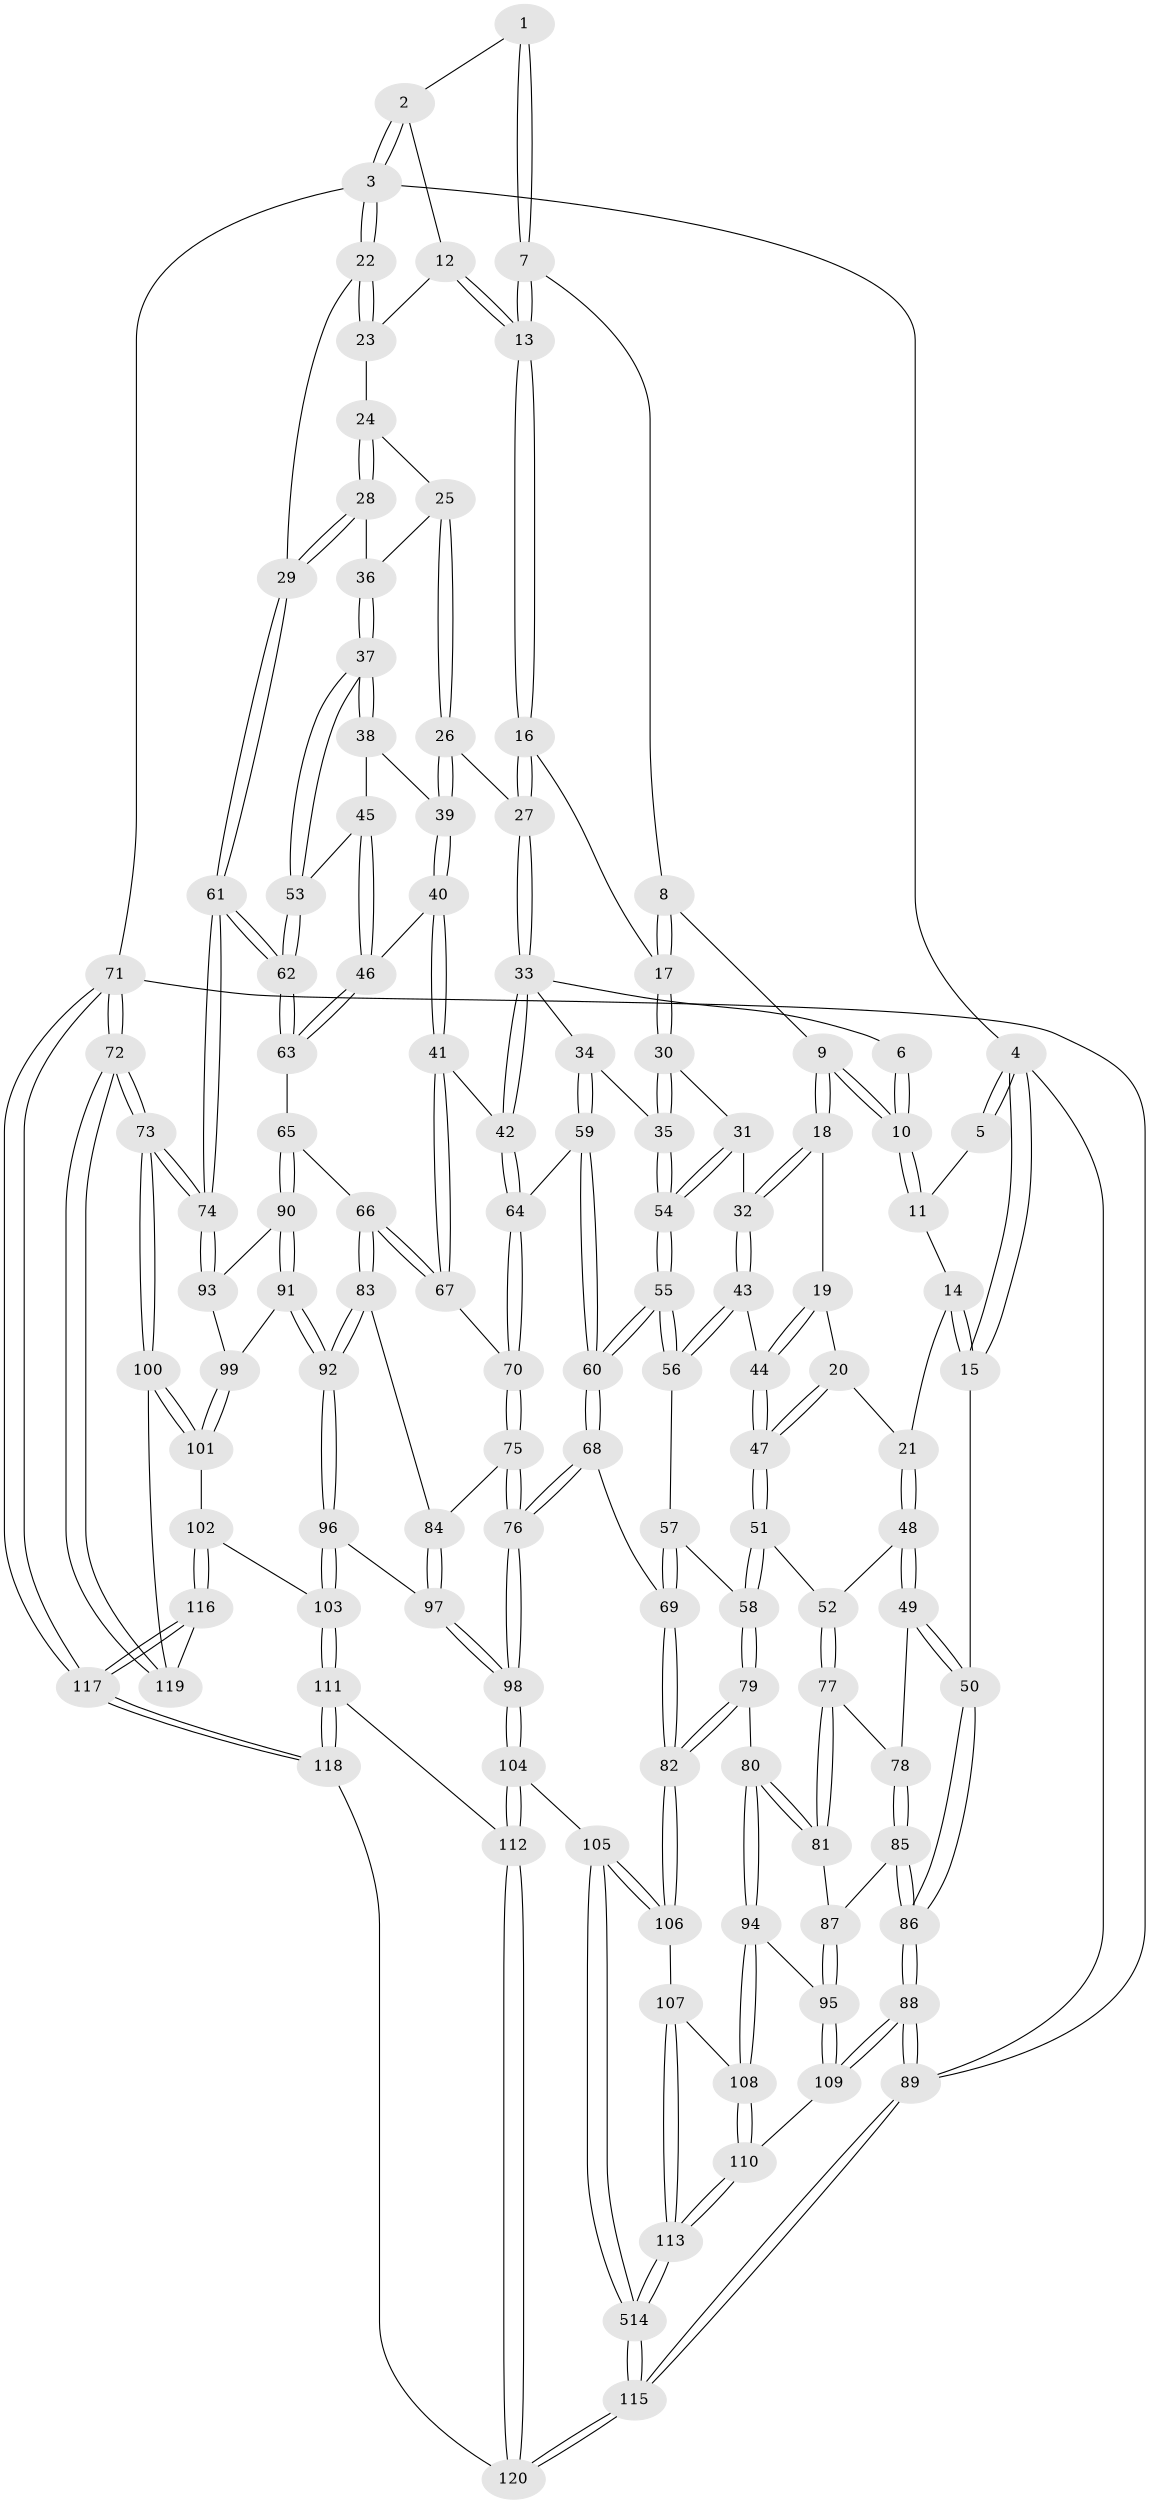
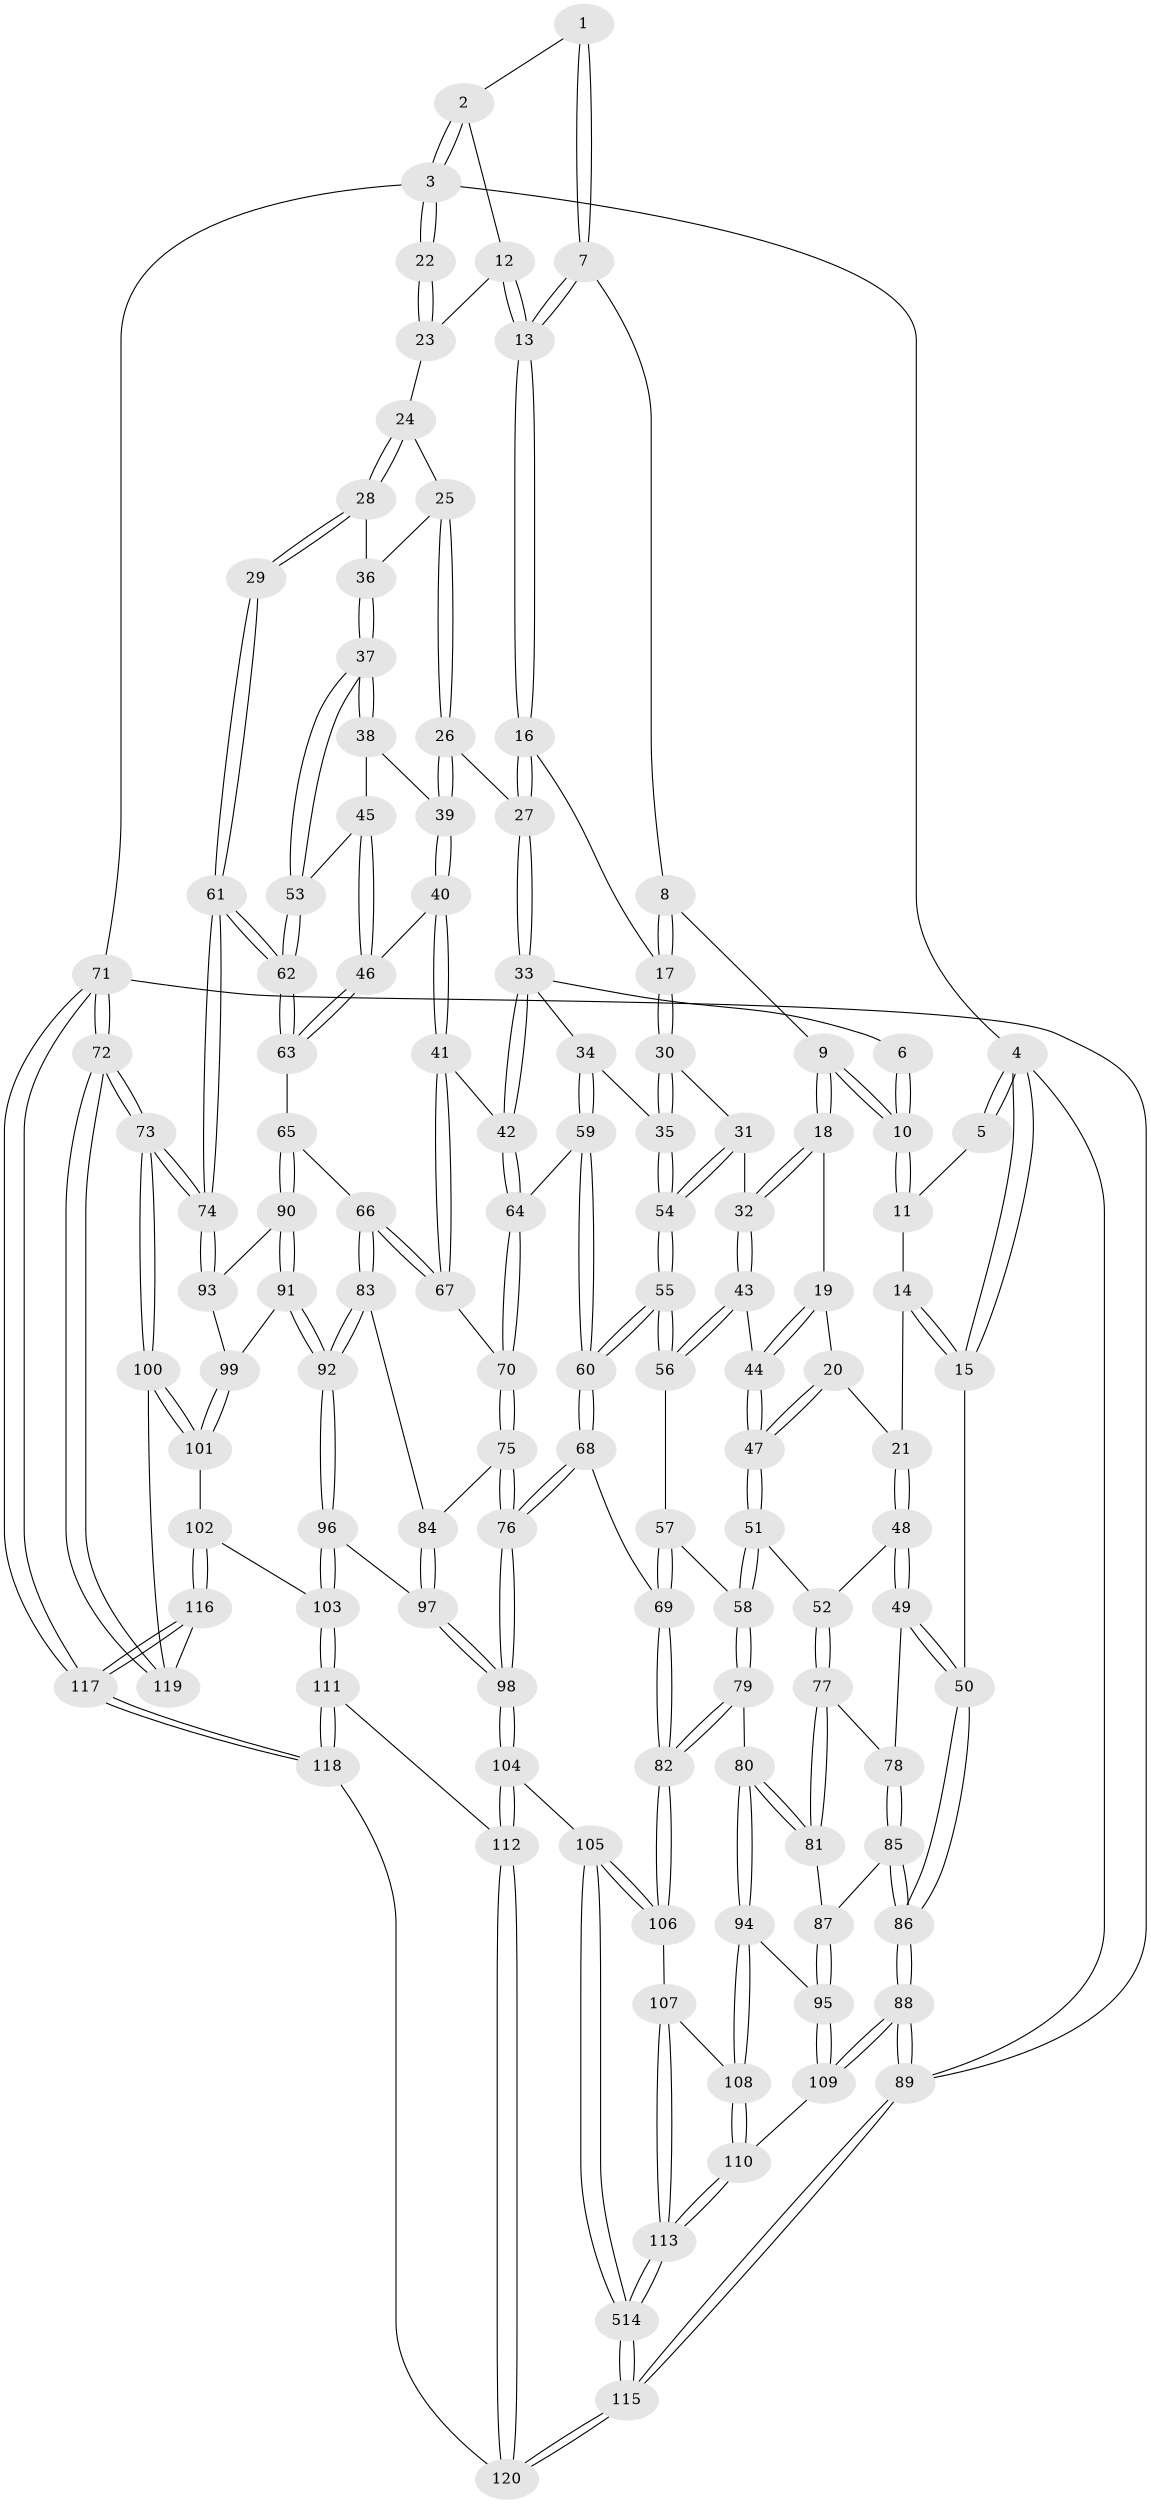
edge "22" -- "29": removed
